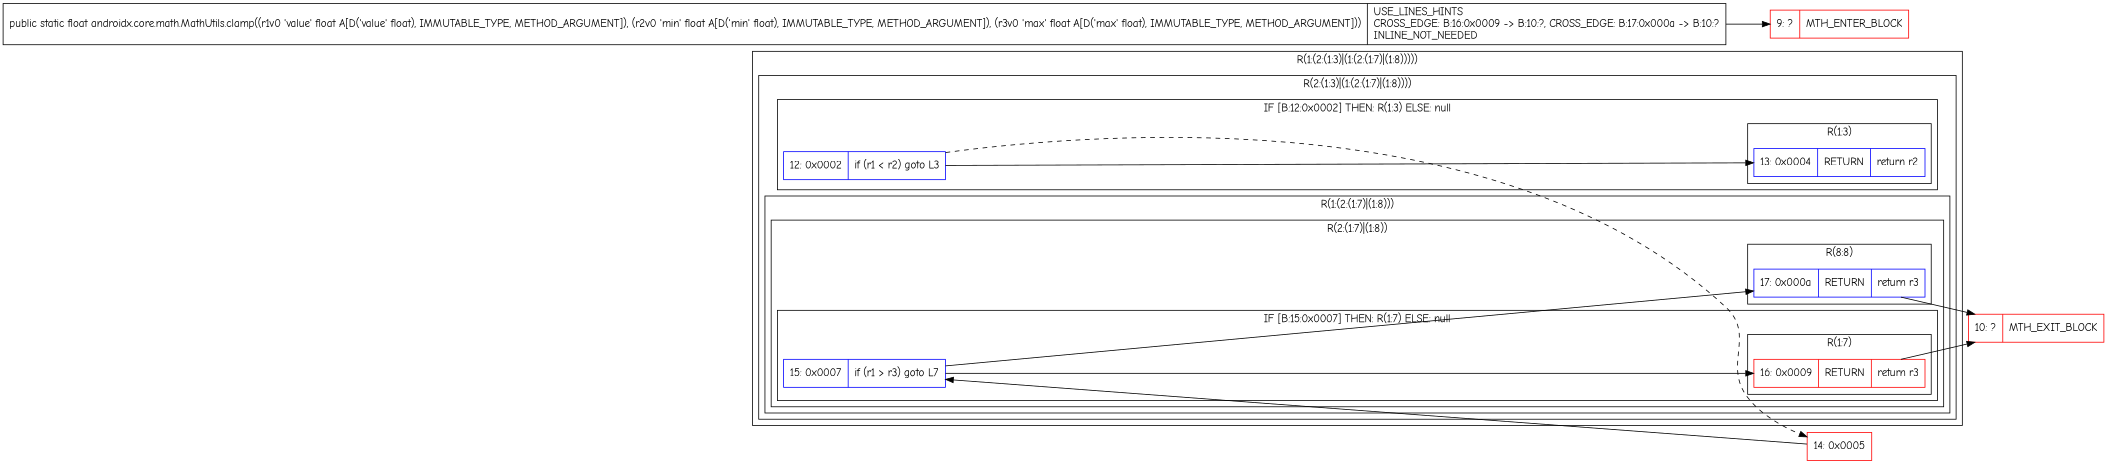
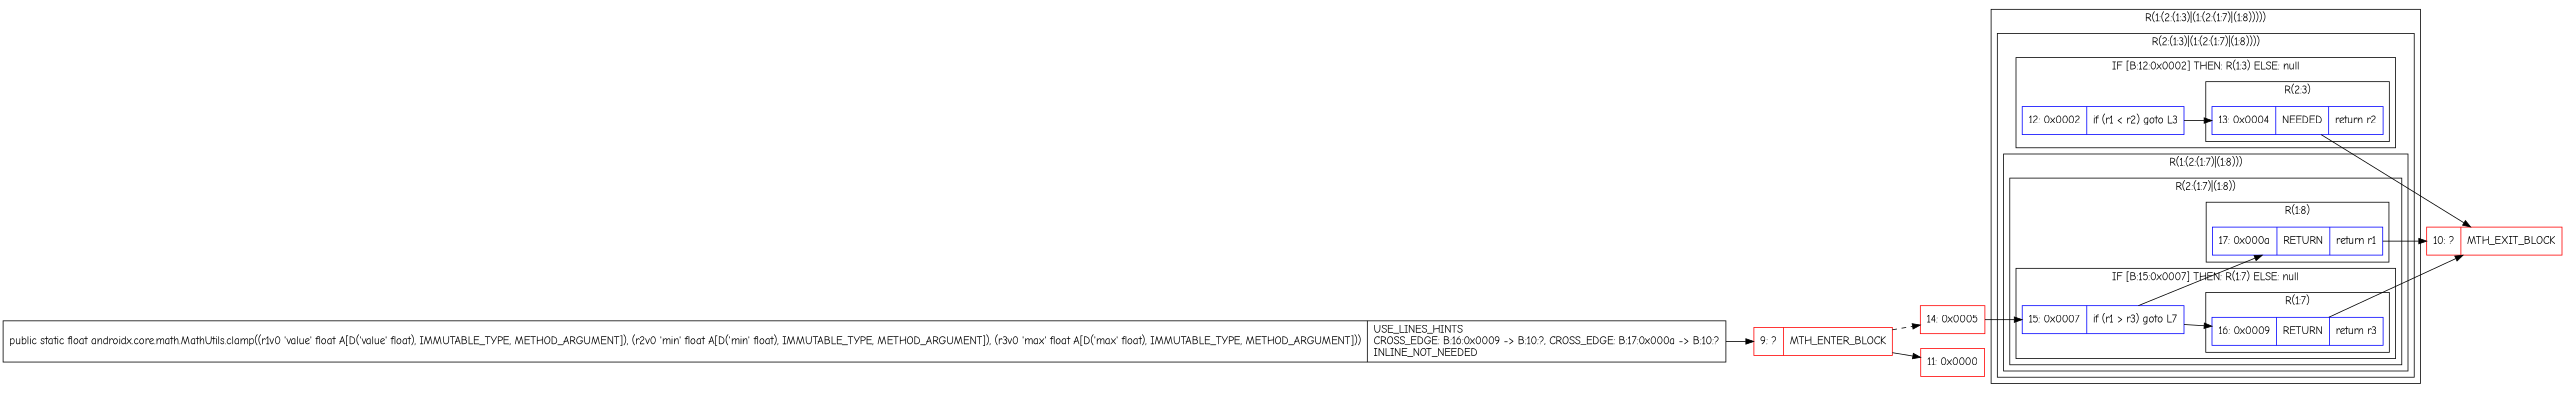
cluster "R(1:3)": label "R(1:3)" -> "R(2:3)"
node "13: 0x0004": text "RETURN" -> "NEEDED"
edge "12: 0x0002" -> "14: 0x0005": now "9: ?" -> "14: 0x0005"
edge "13: 0x0004" -> "10: ?": added
cluster "R(8:8)": label "R(8:8)" -> "R(1:8)"
node "17: 0x000a": text "return r3" -> "return r1"
node "11: 0x0000": added
node "16: 0x0009": color red -> blue
